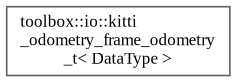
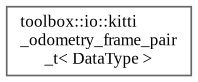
node "toolbox::io::kitti _odometry_frame_odometry _t< DataType >": label "toolbox::io::kitti _odometry_frame_odometry _t< DataType >" -> "toolbox::io::kitti _odometry_frame_pair _t< DataType >"
